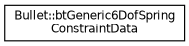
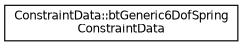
node "Bullet::btGeneric6DofSpring ConstraintData": label "Bullet::btGeneric6DofSpring ConstraintData" -> "ConstraintData::btGeneric6DofSpring ConstraintData"
